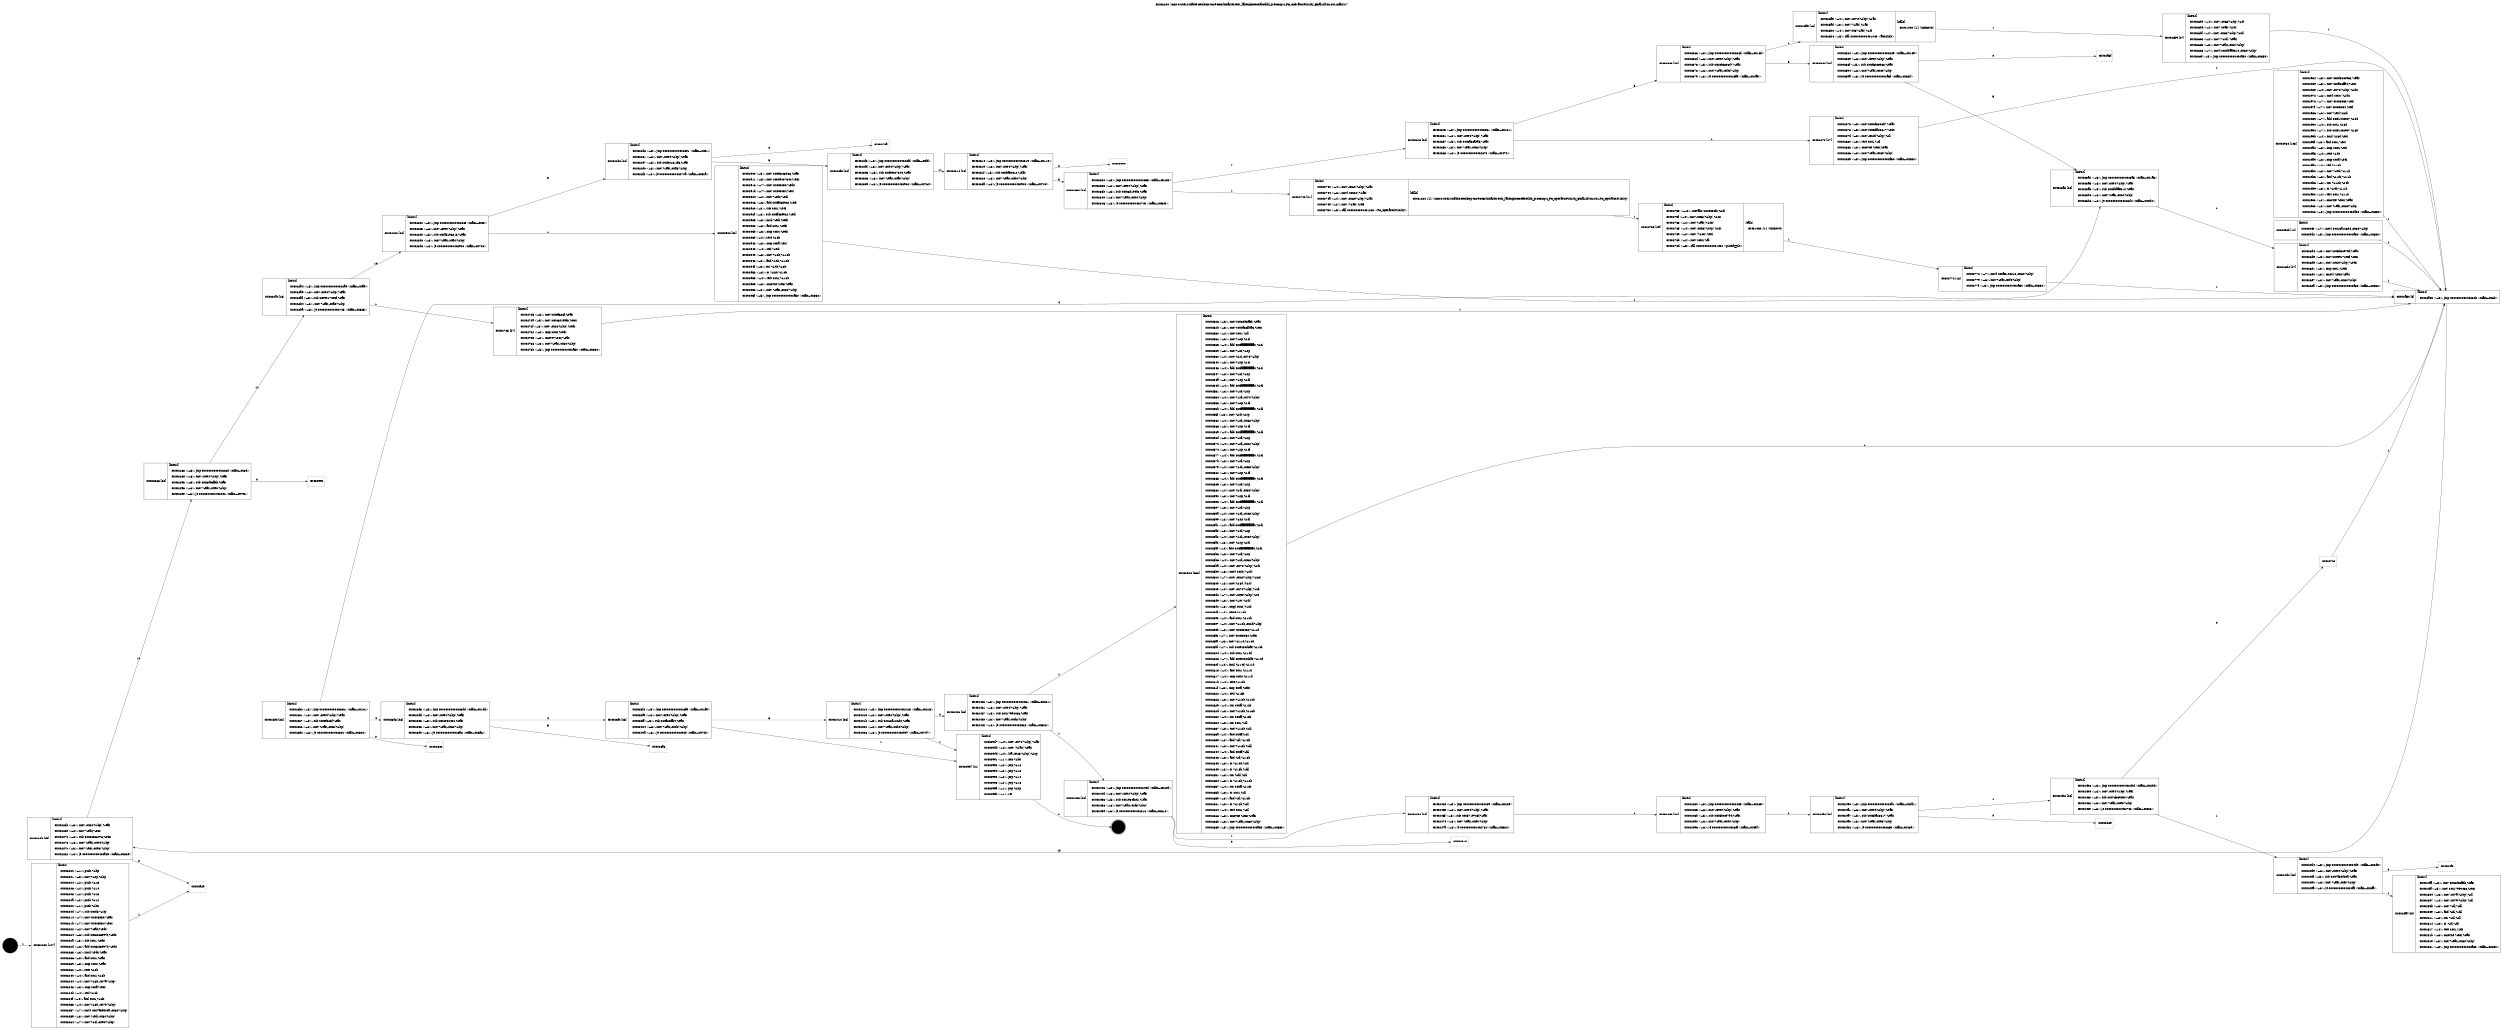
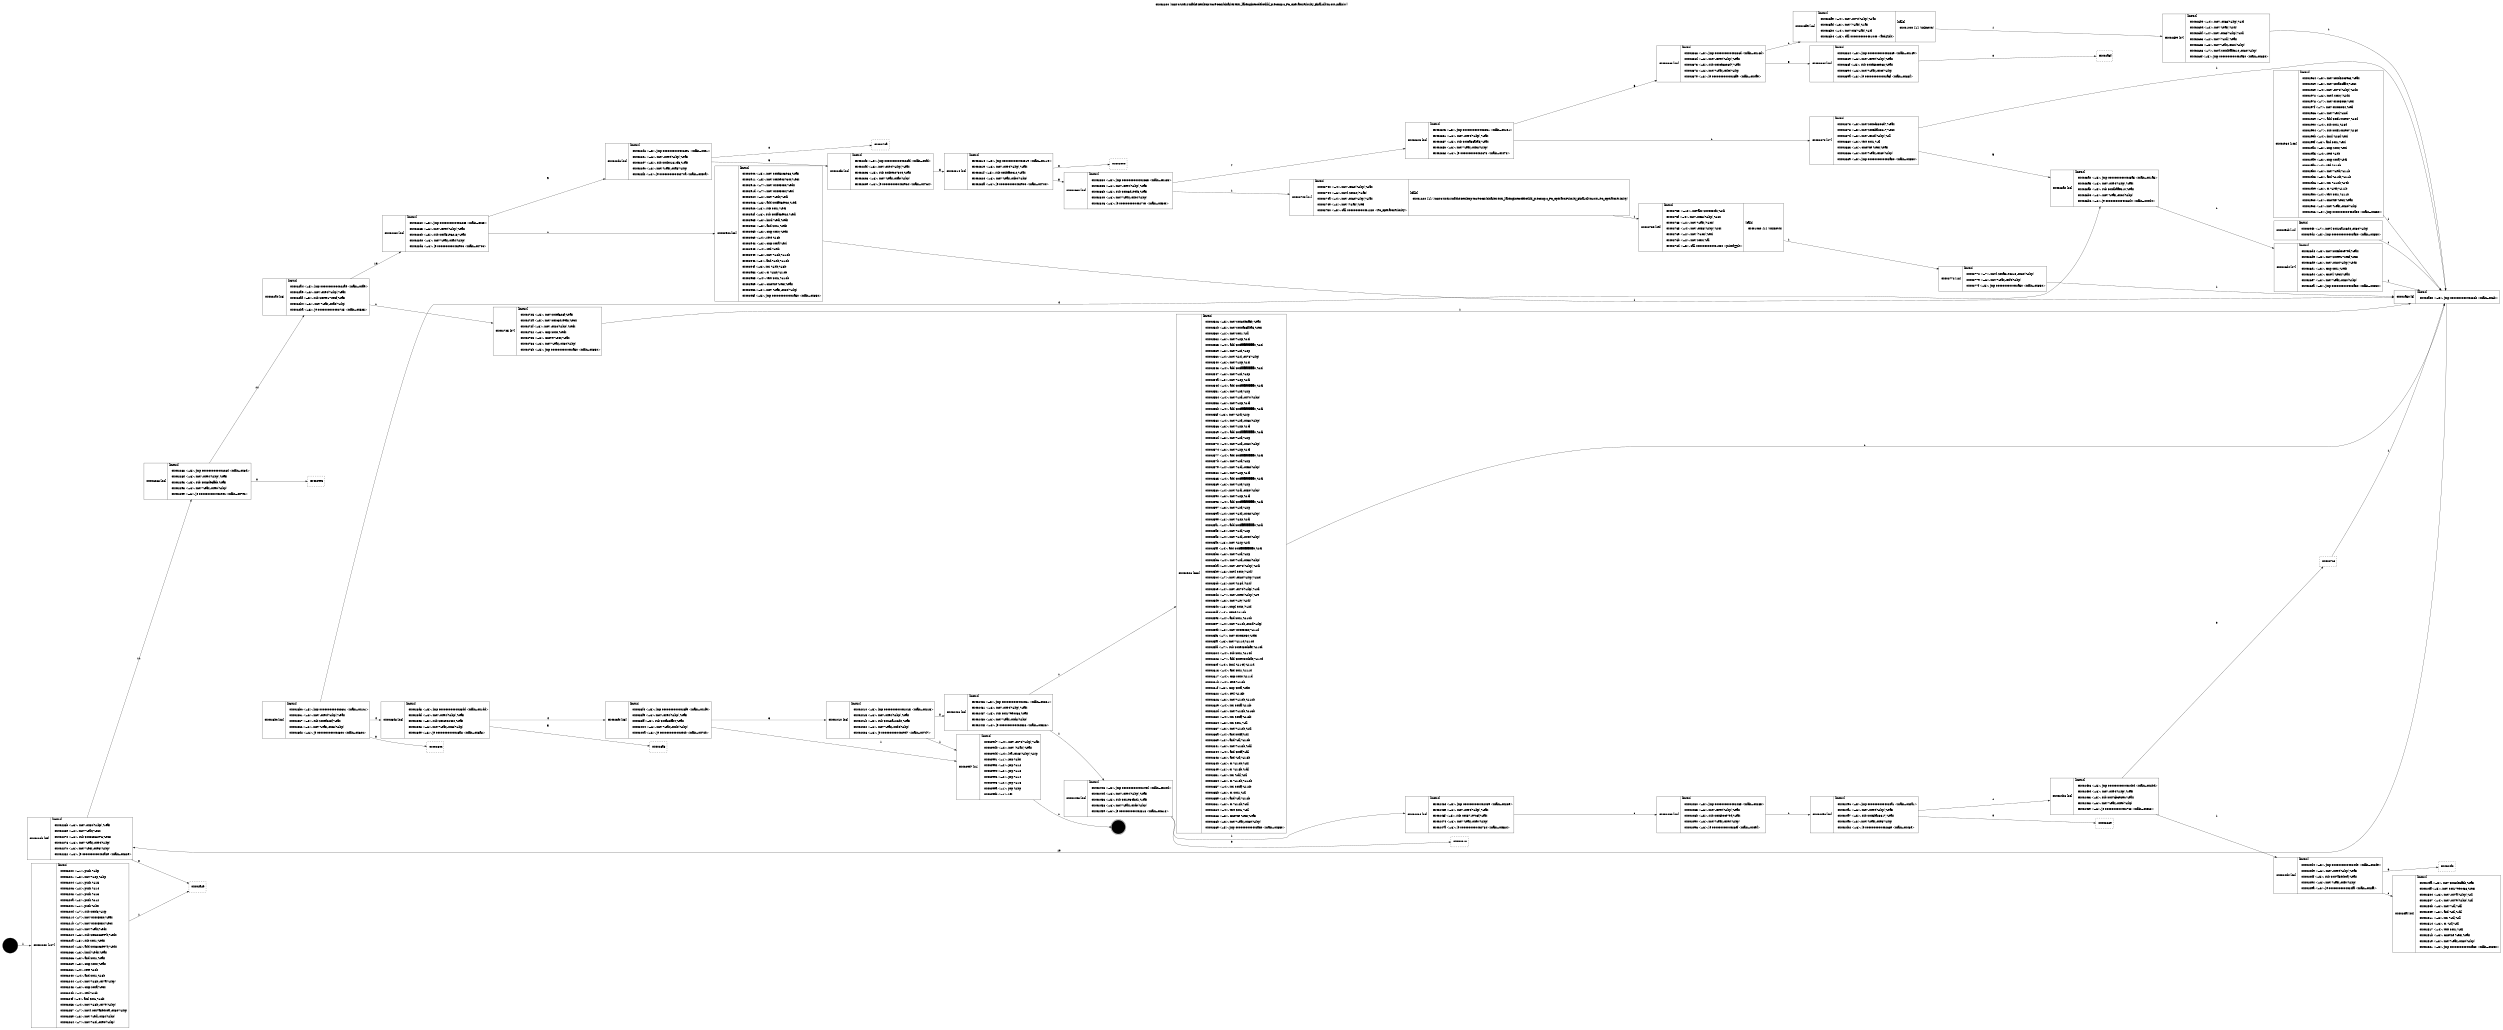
edge "0x402384 [28]" -> "0x4023a0 [28]": now "0x402673 [27]" -> "0x4023a0 [28]"
edge "0x4022f8 [28]" -> "0x402314 [28]": label " 11" -> " 8"
